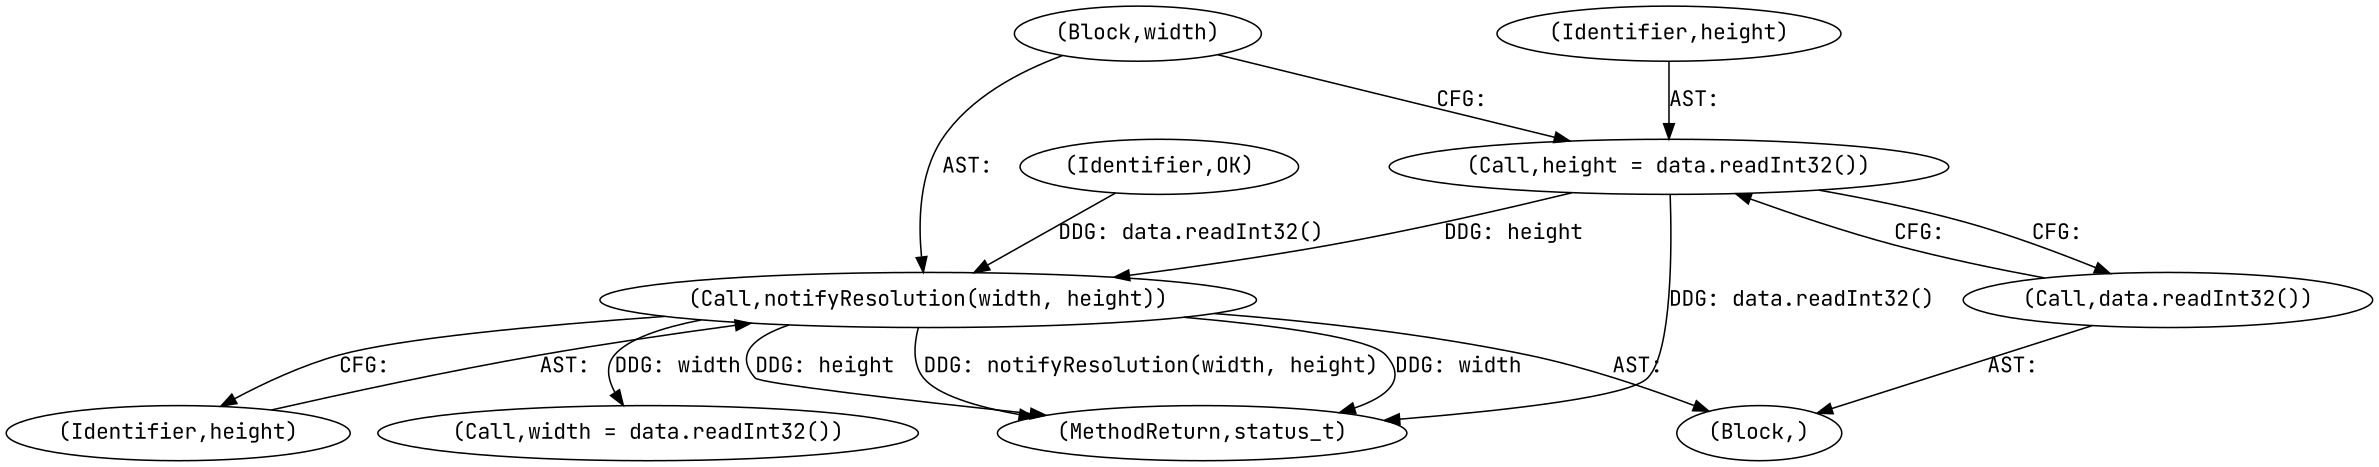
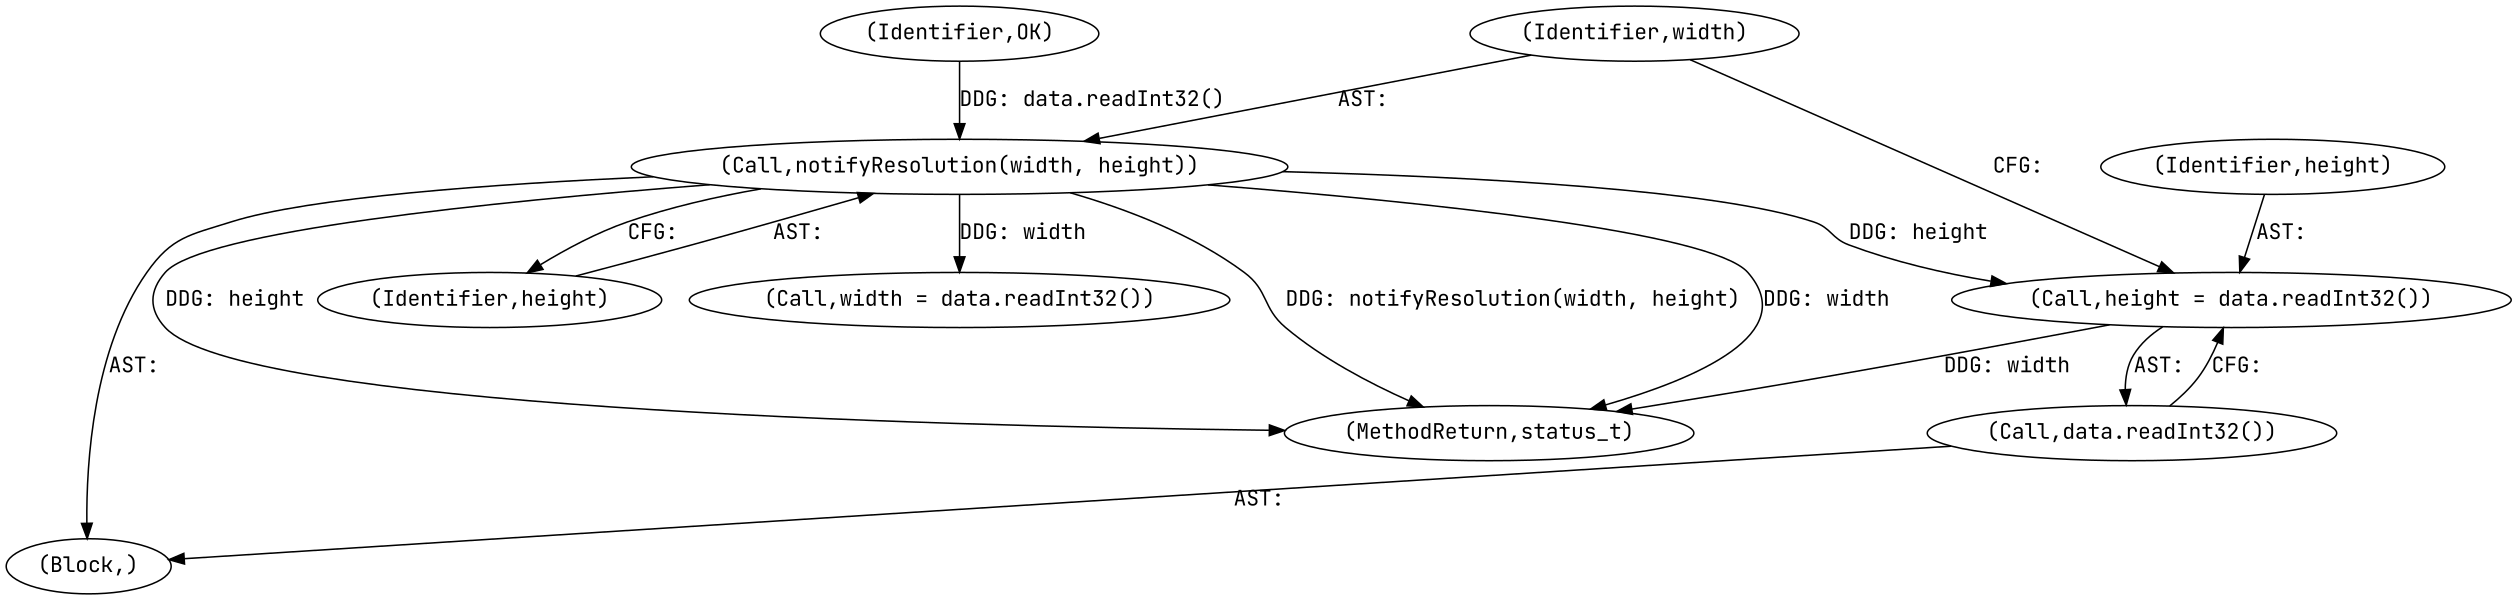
node "(Block,width)": label "(Block,width)" -> "(Identifier,width)"
edge "(Call,height = data.readInt32())" -> "(Call,data.readInt32())": label "CFG: " -> "AST: "
edge "(Call,height = data.readInt32())" -> "(Call,notifyResolution(width, height))": reversed
edge "(Call,height = data.readInt32())" -> "(MethodReturn,status_t)": label "DDG: data.readInt32()" -> "DDG: width"
